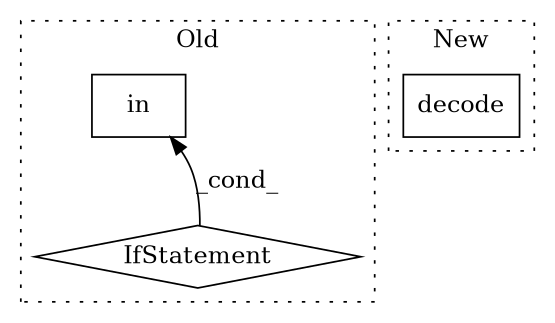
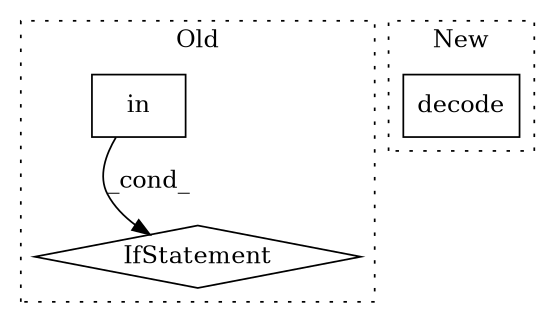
edge "IfStatement" -> "in": reversed
